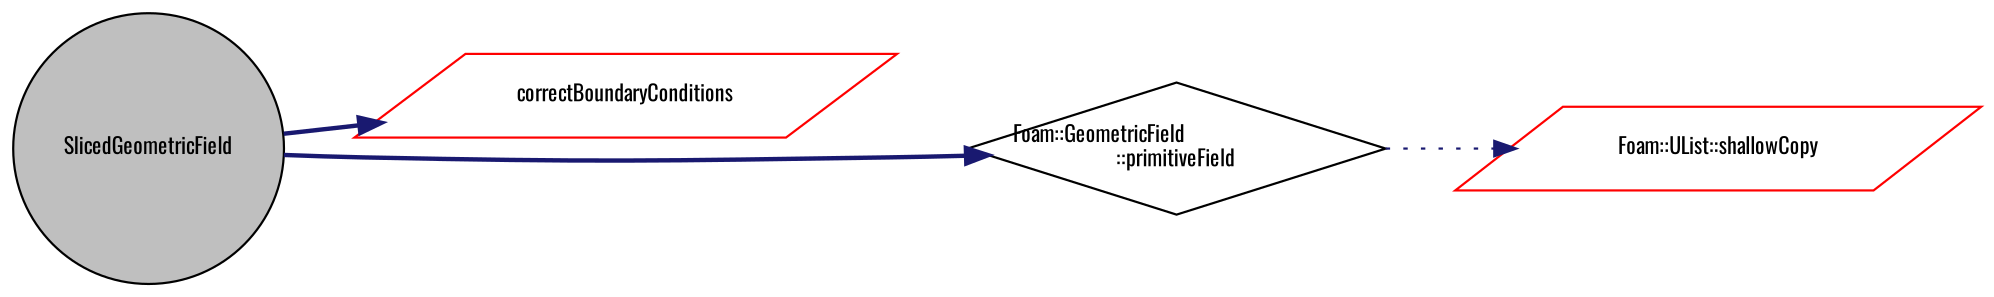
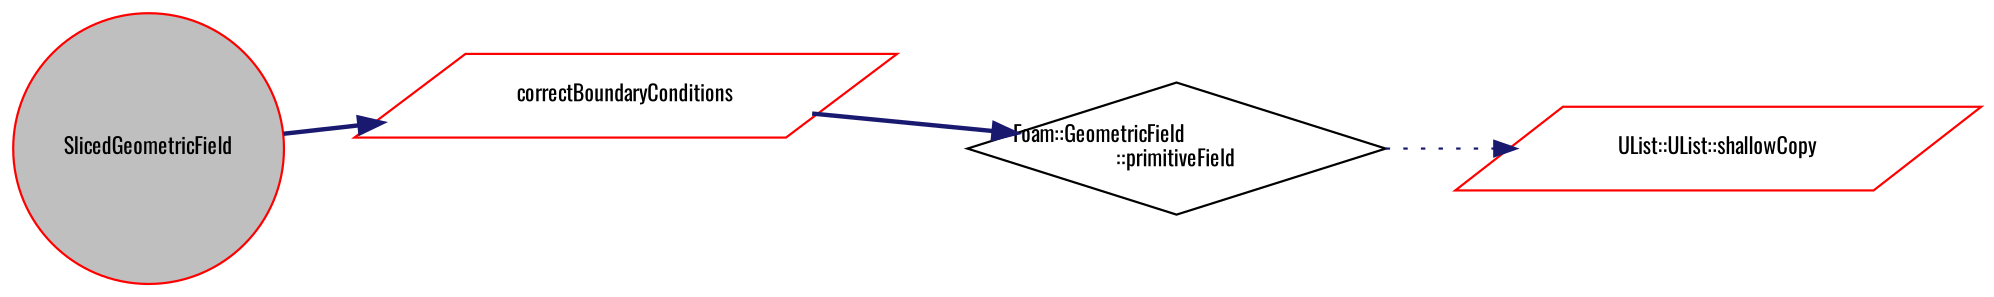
node "SlicedGeometricField": color black -> red
node "Foam::UList::shallowCopy": label "Foam::UList::shallowCopy" -> "UList::UList::shallowCopy"
edge "SlicedGeometricField" -> "Foam::GeometricField ::primitiveField": now "correctBoundaryConditions" -> "Foam::GeometricField ::primitiveField"
